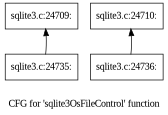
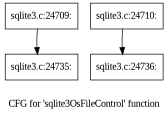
edge "sqlite3.c:24735:" -> "sqlite3.c:24709:": reversed
edge "sqlite3.c:24736:" -> "sqlite3.c:24710:": reversed
